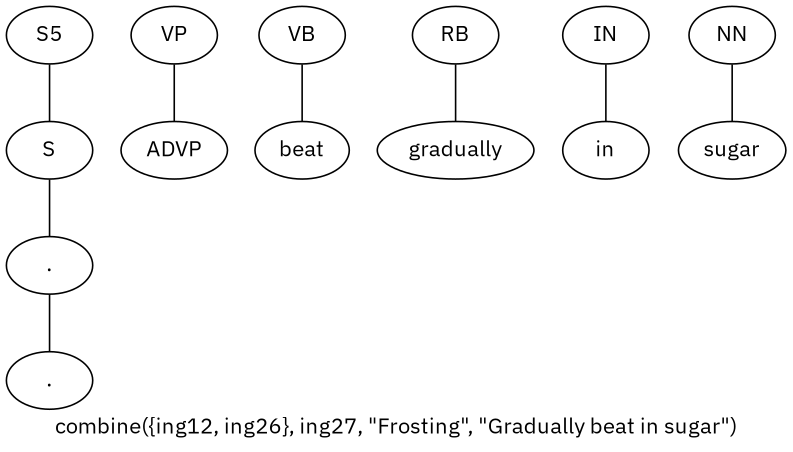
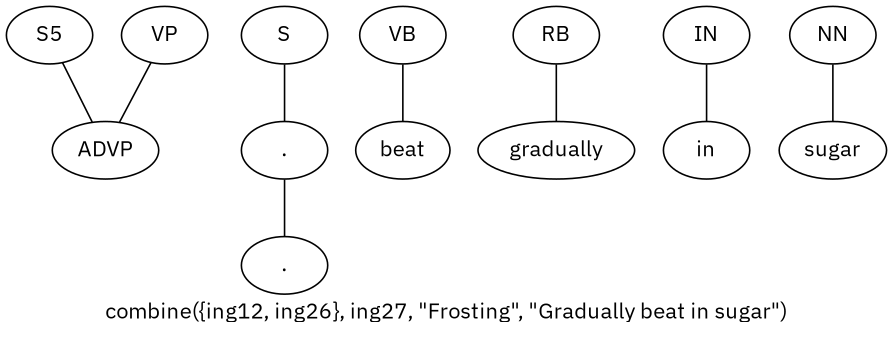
edge "S5" -- "S": now "S5" -- "ADVP"
